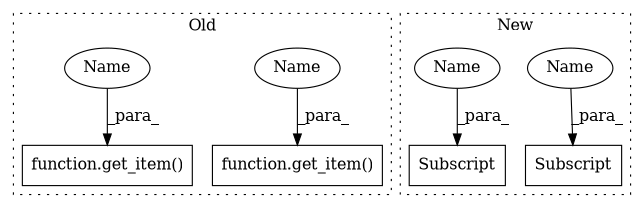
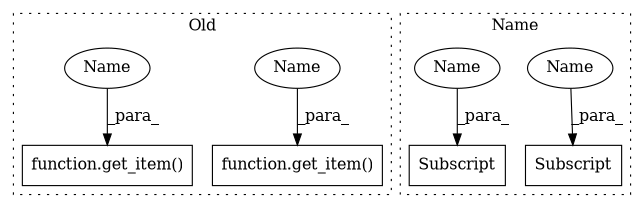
cluster "New": label "New" -> "Name"
